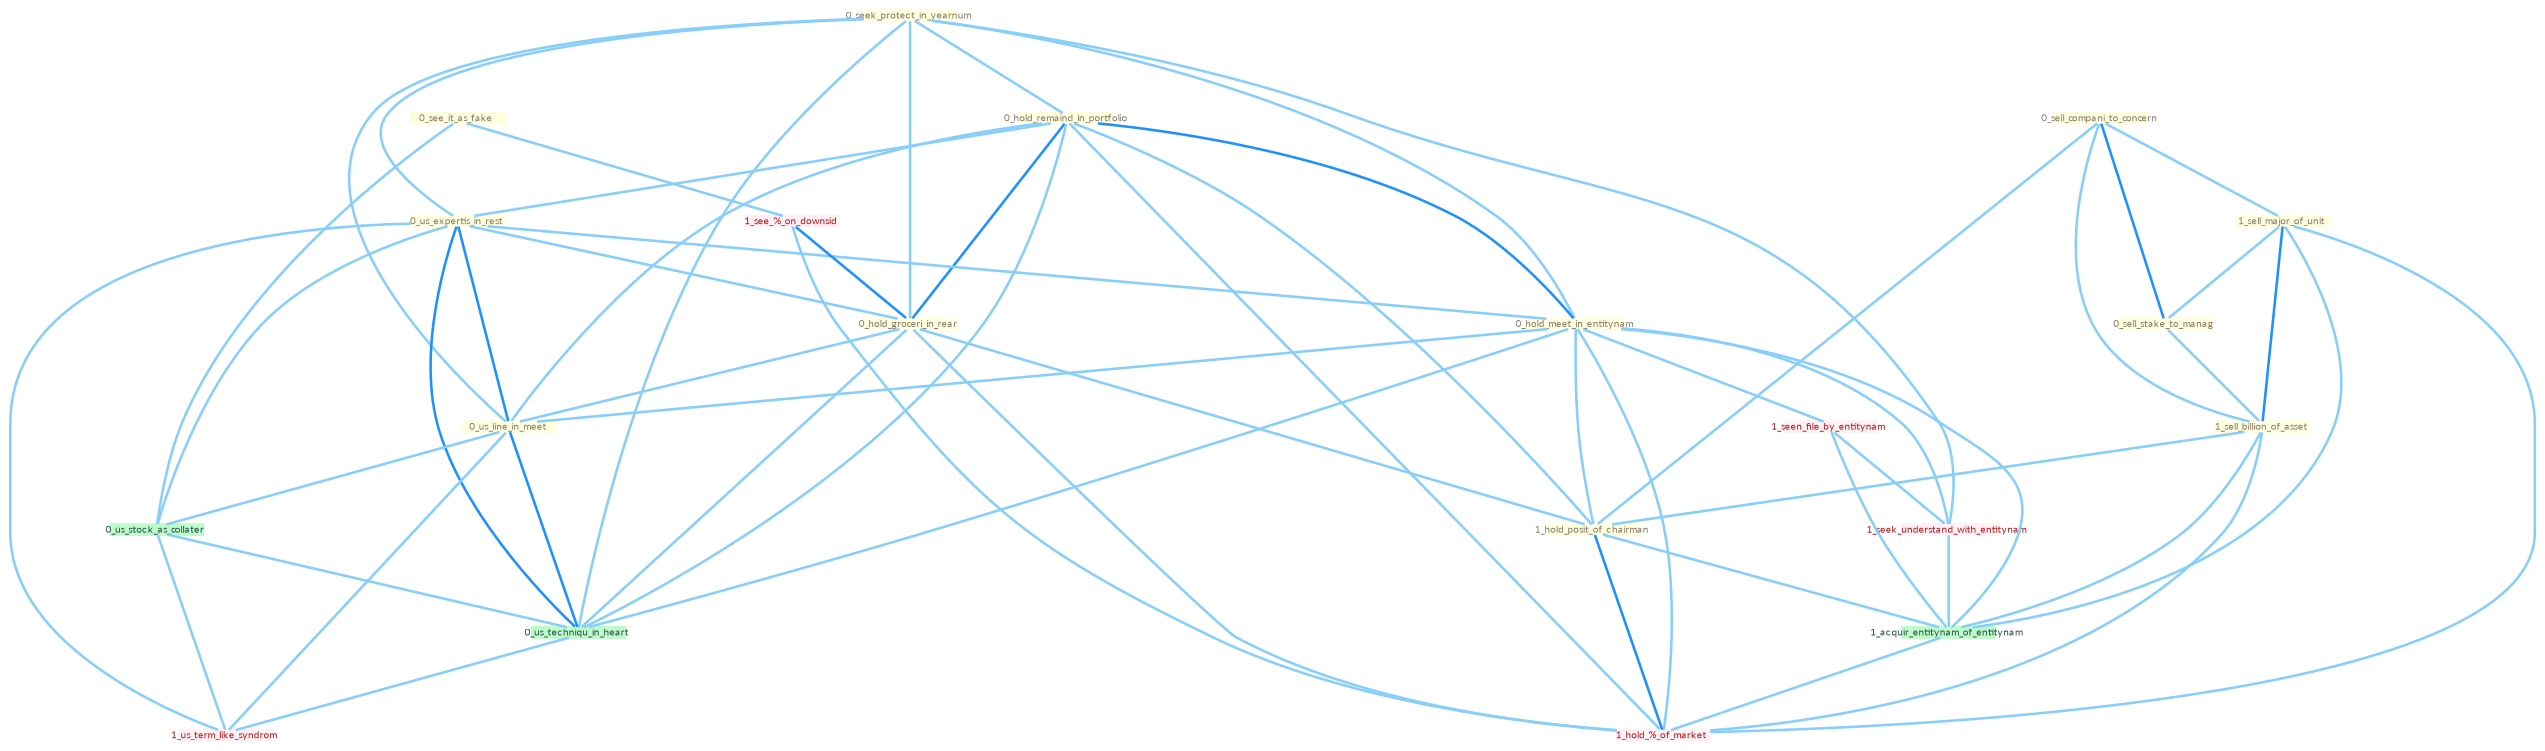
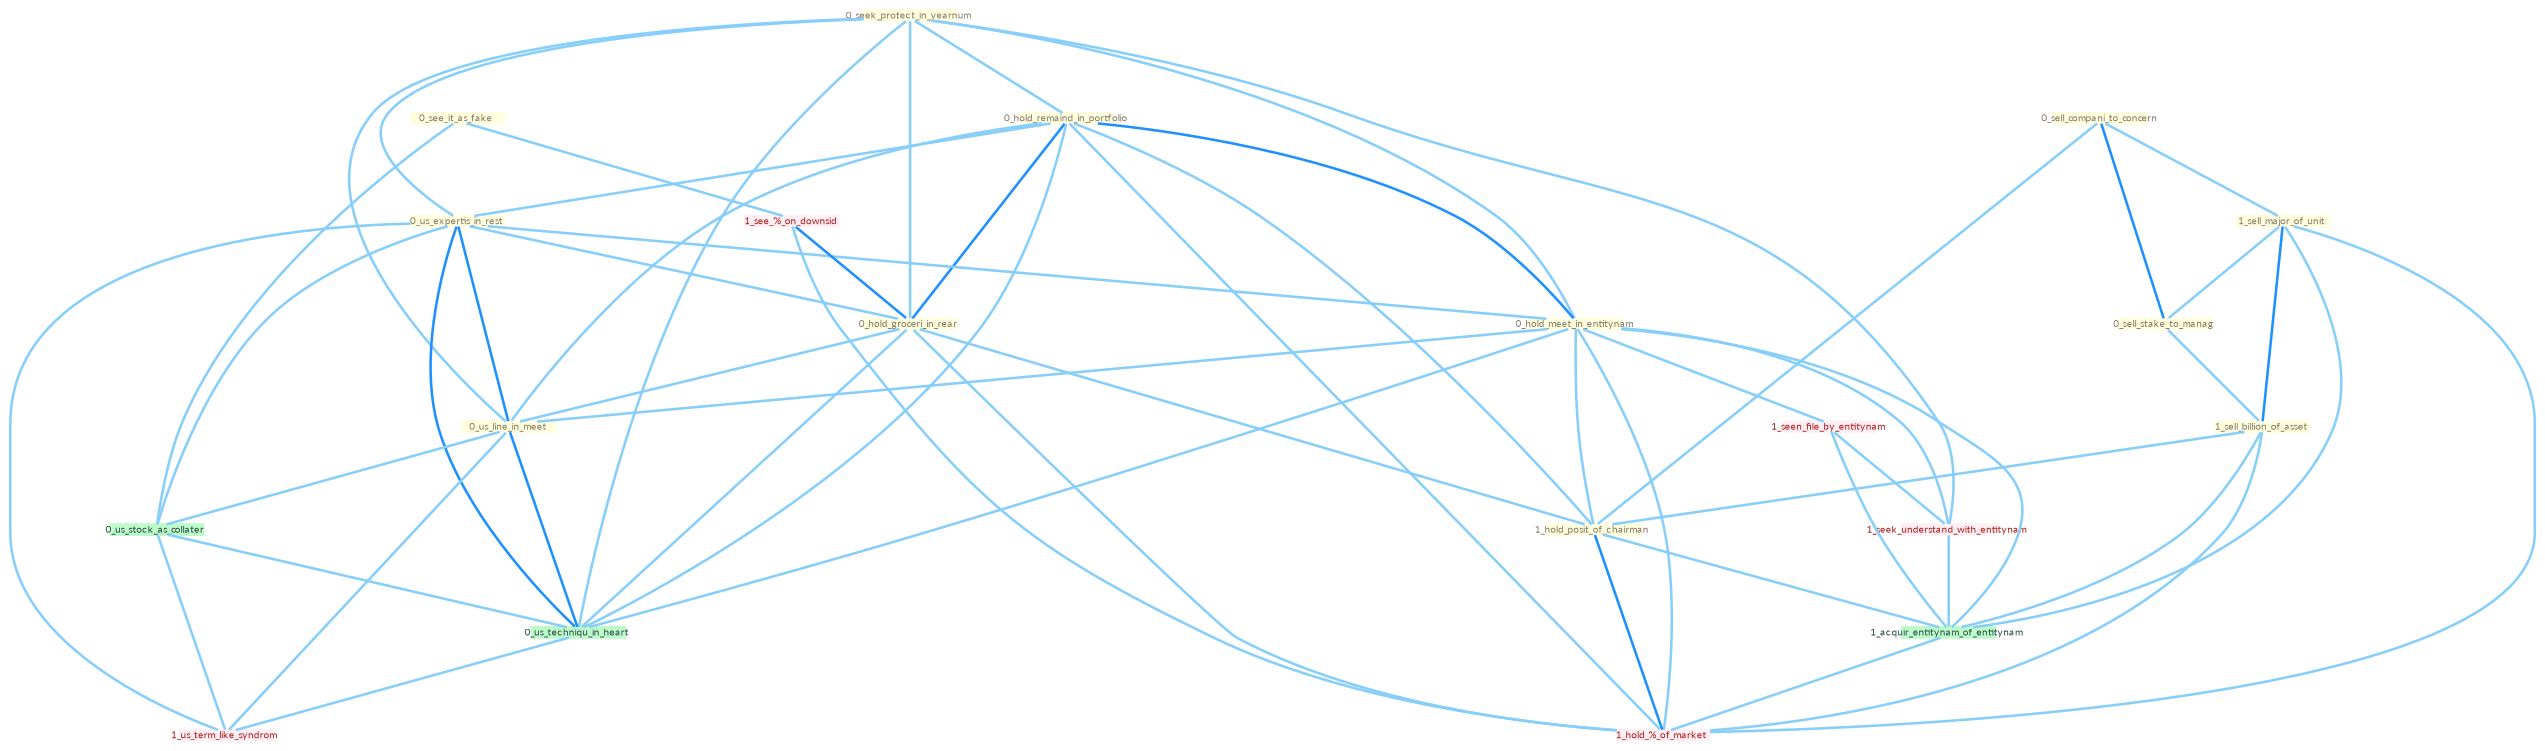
edge "0_sell_compani_to_concern" -- "1_sell_billion_of_asset": removed
